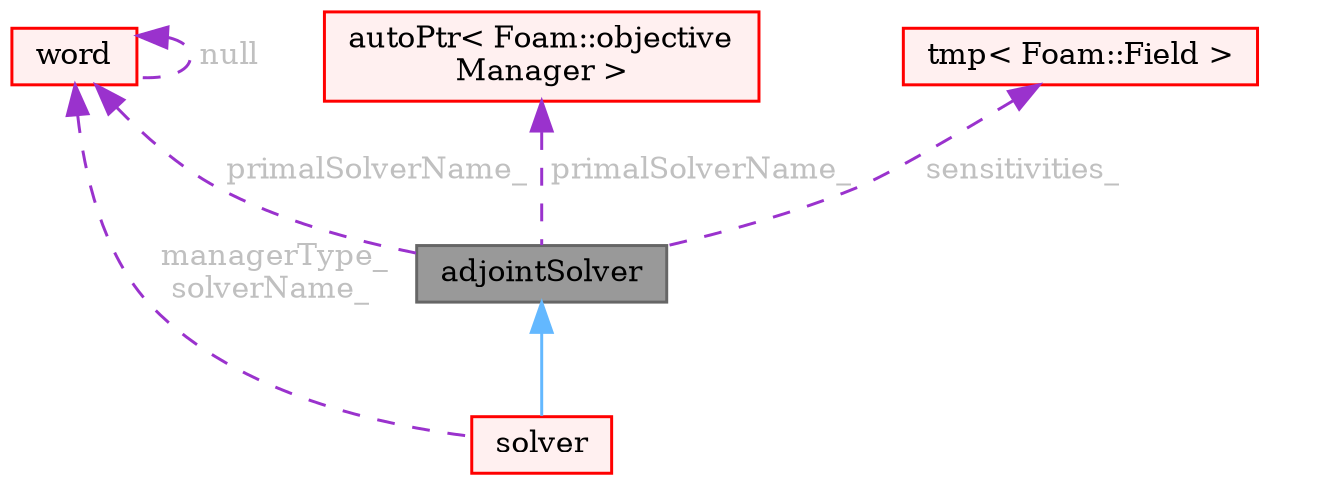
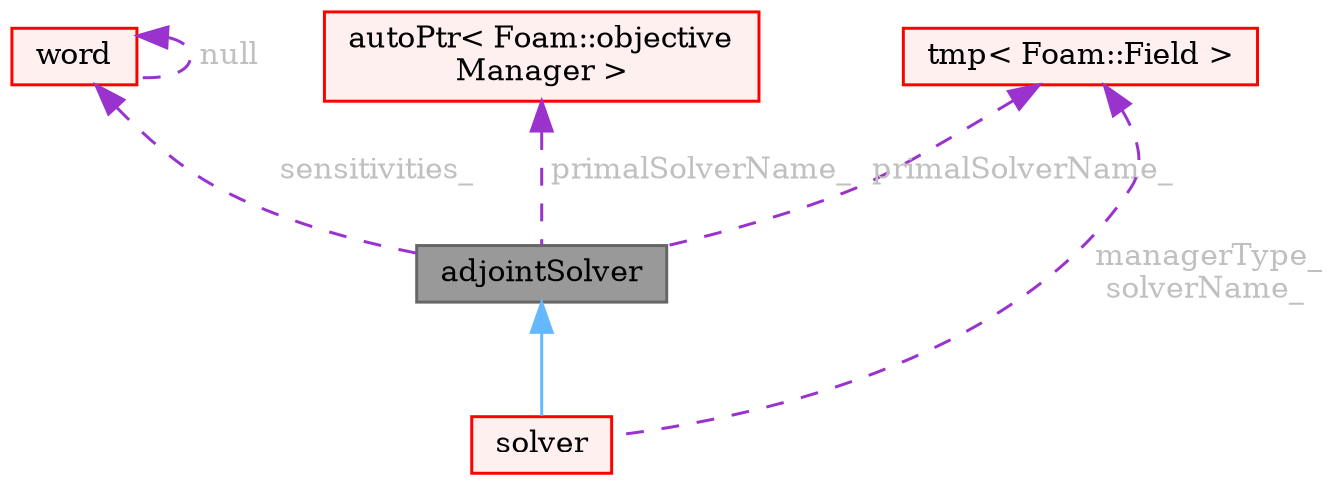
edge "adjointSolver" -> "word": label " primalSolverName_" -> " sensitivities_"
edge "adjointSolver" -> "tmp< Foam::Field >": label " sensitivities_" -> " primalSolverName_"
edge "solver" -> "word": now "solver" -> "tmp< Foam::Field >"
